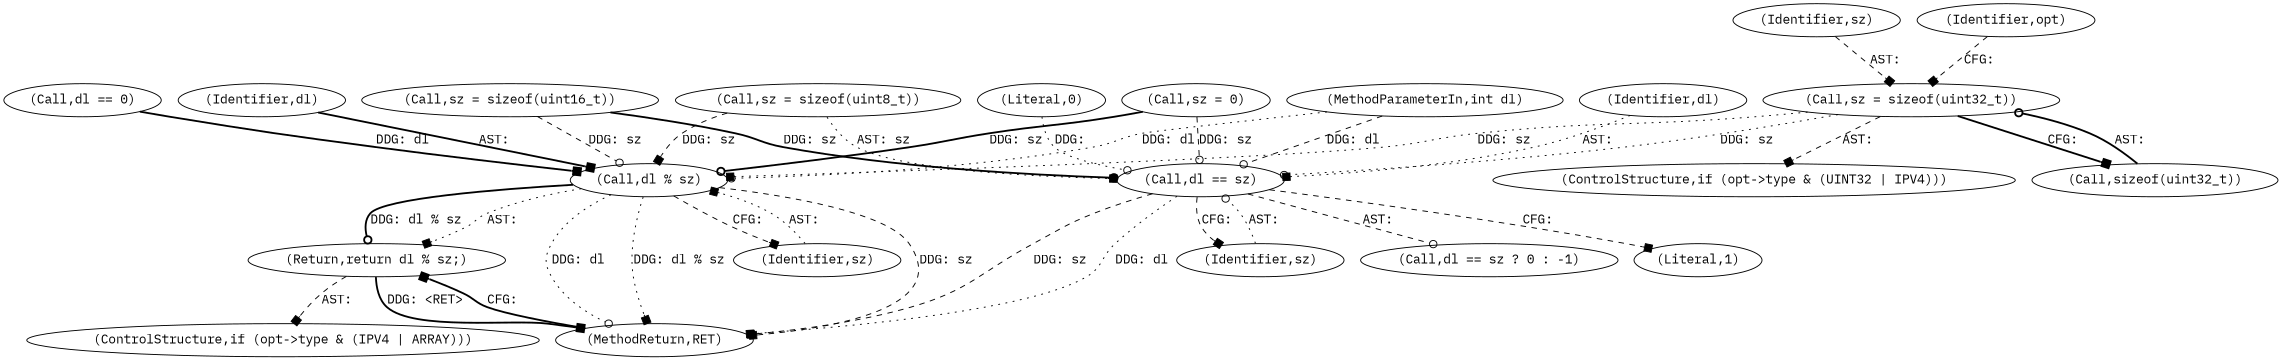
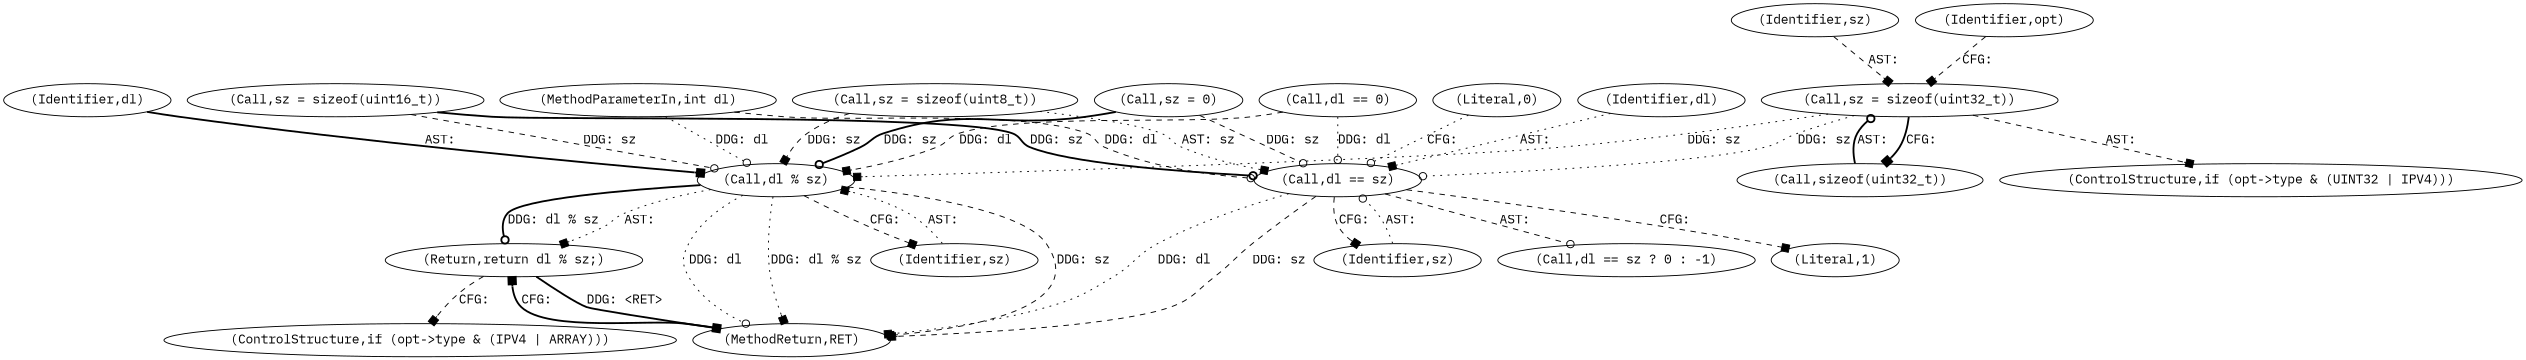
edge "(Call,dl == 0)" -> "(Call,dl == sz)": added, label "DDG: dl"
edge "(Literal,0)" -> "(Call,dl == sz)": label "DDG: " -> "CFG: "
edge "(Call,dl == 0)" -> "(Call,dl % sz)": style bold -> dashed
edge "(Return,return dl % sz;)" -> "(ControlStructure,if (opt->type & (IPV4 | ARRAY)))": label "AST: " -> "CFG: "
